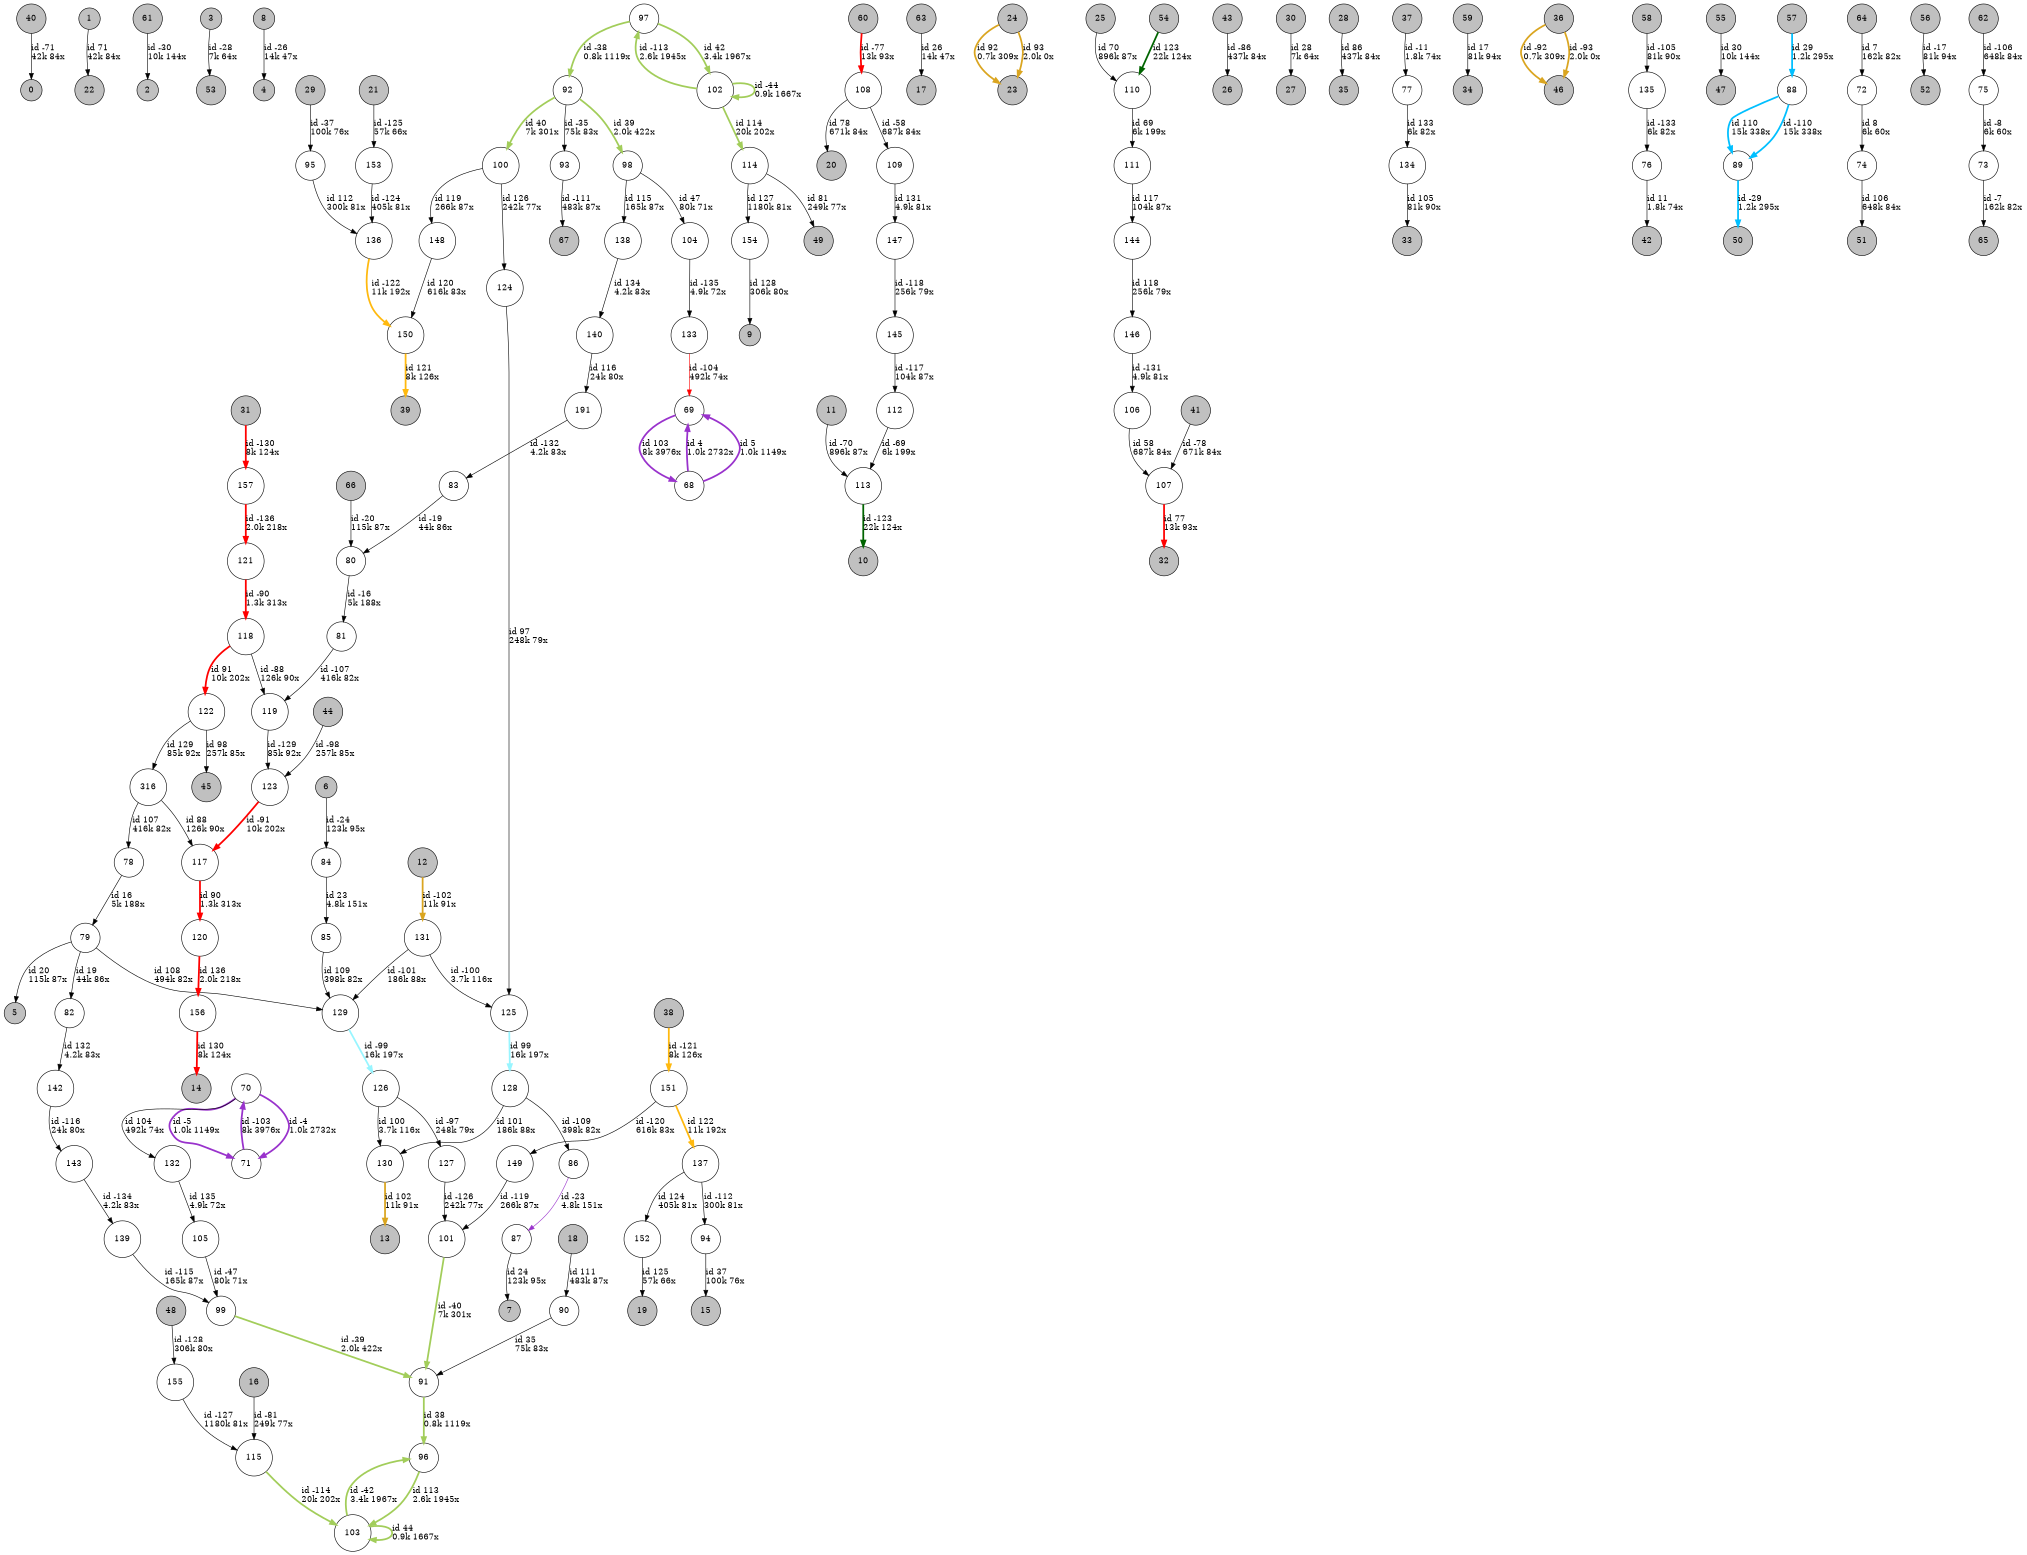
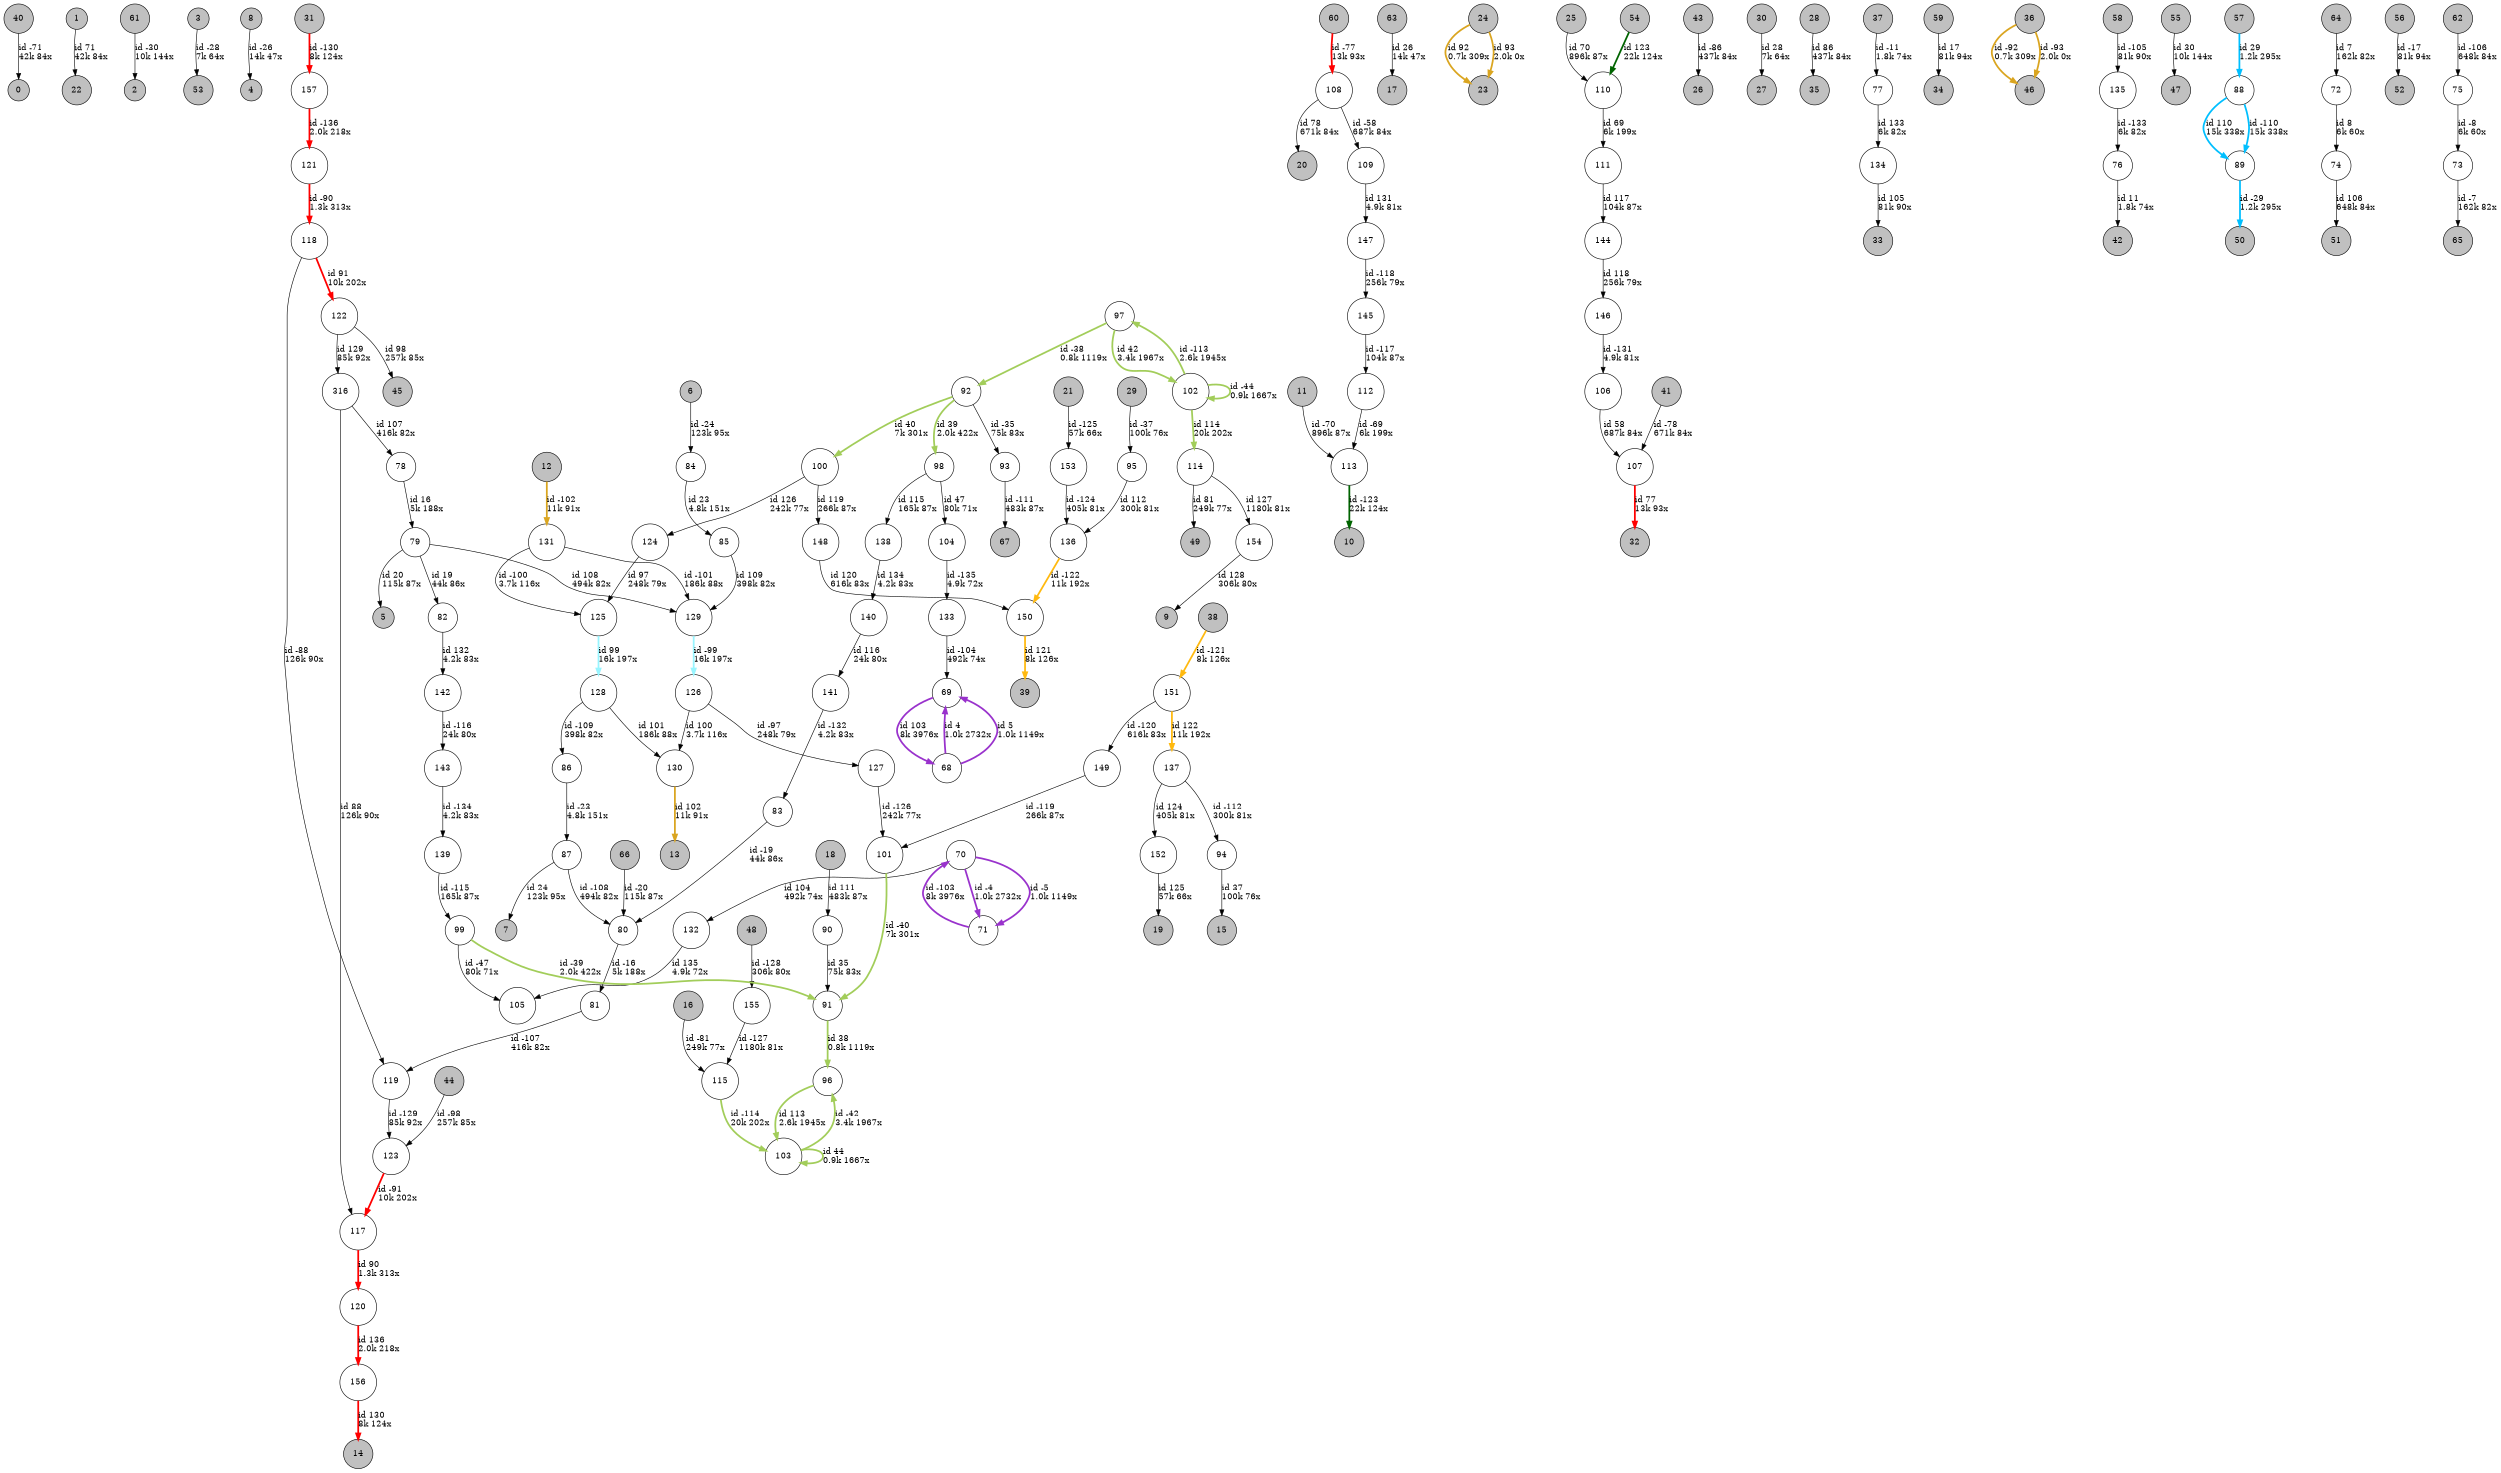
edge "133" -> "69": color red -> black
node "191": label "191" -> "141"
edge "87" -> "80": added, label "id -108 494k 82x"
edge "86" -> "87": color darkorchid -> black
edge "105" -> "99": reversed
